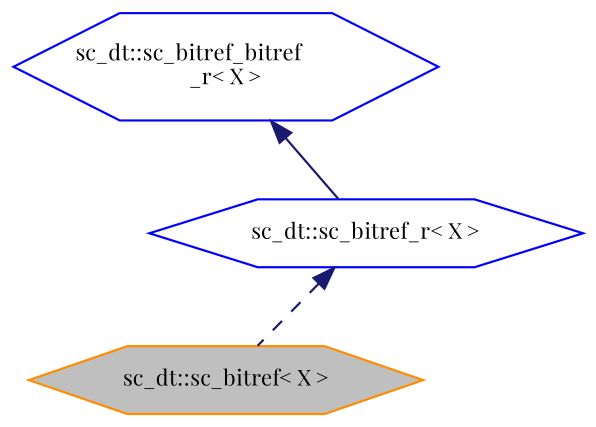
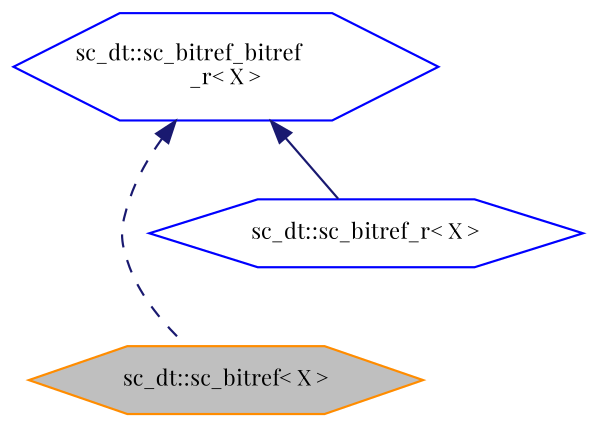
edge "sc_dt::sc_bitref< X >" -> "sc_dt::sc_bitref_r< X >": now "sc_dt::sc_bitref< X >" -> "sc_dt::sc_bitref_bitref _r< X >"
